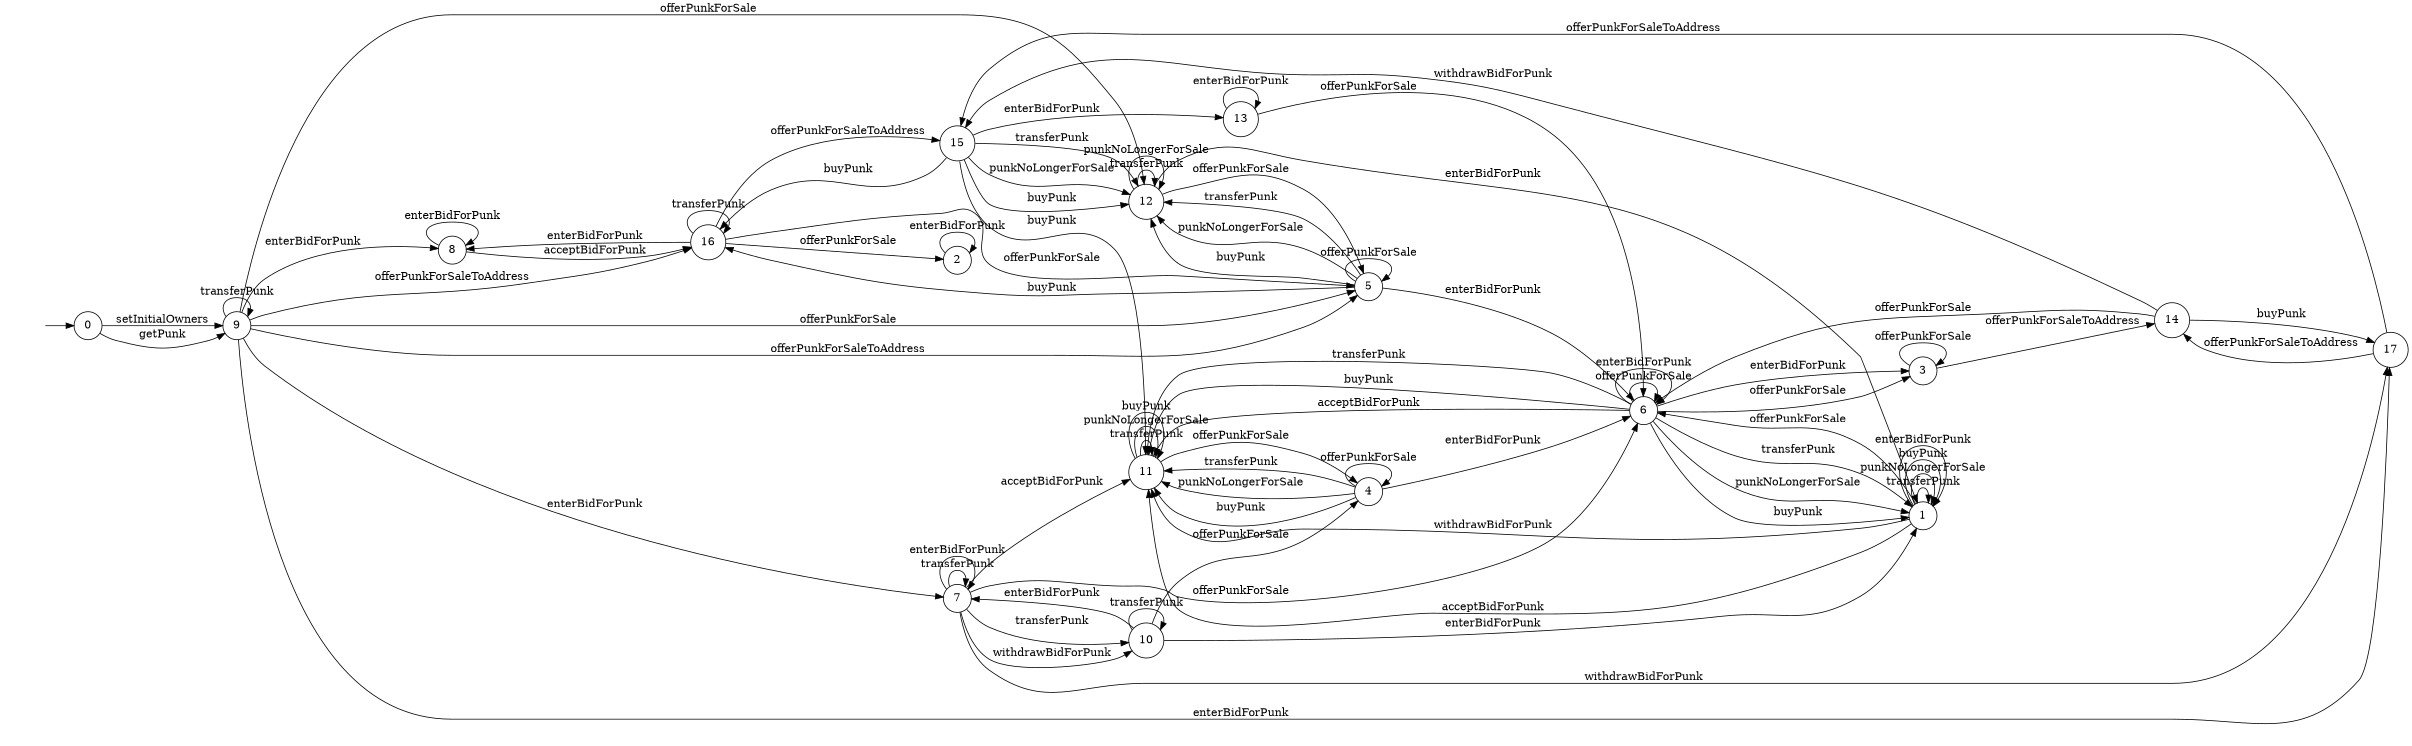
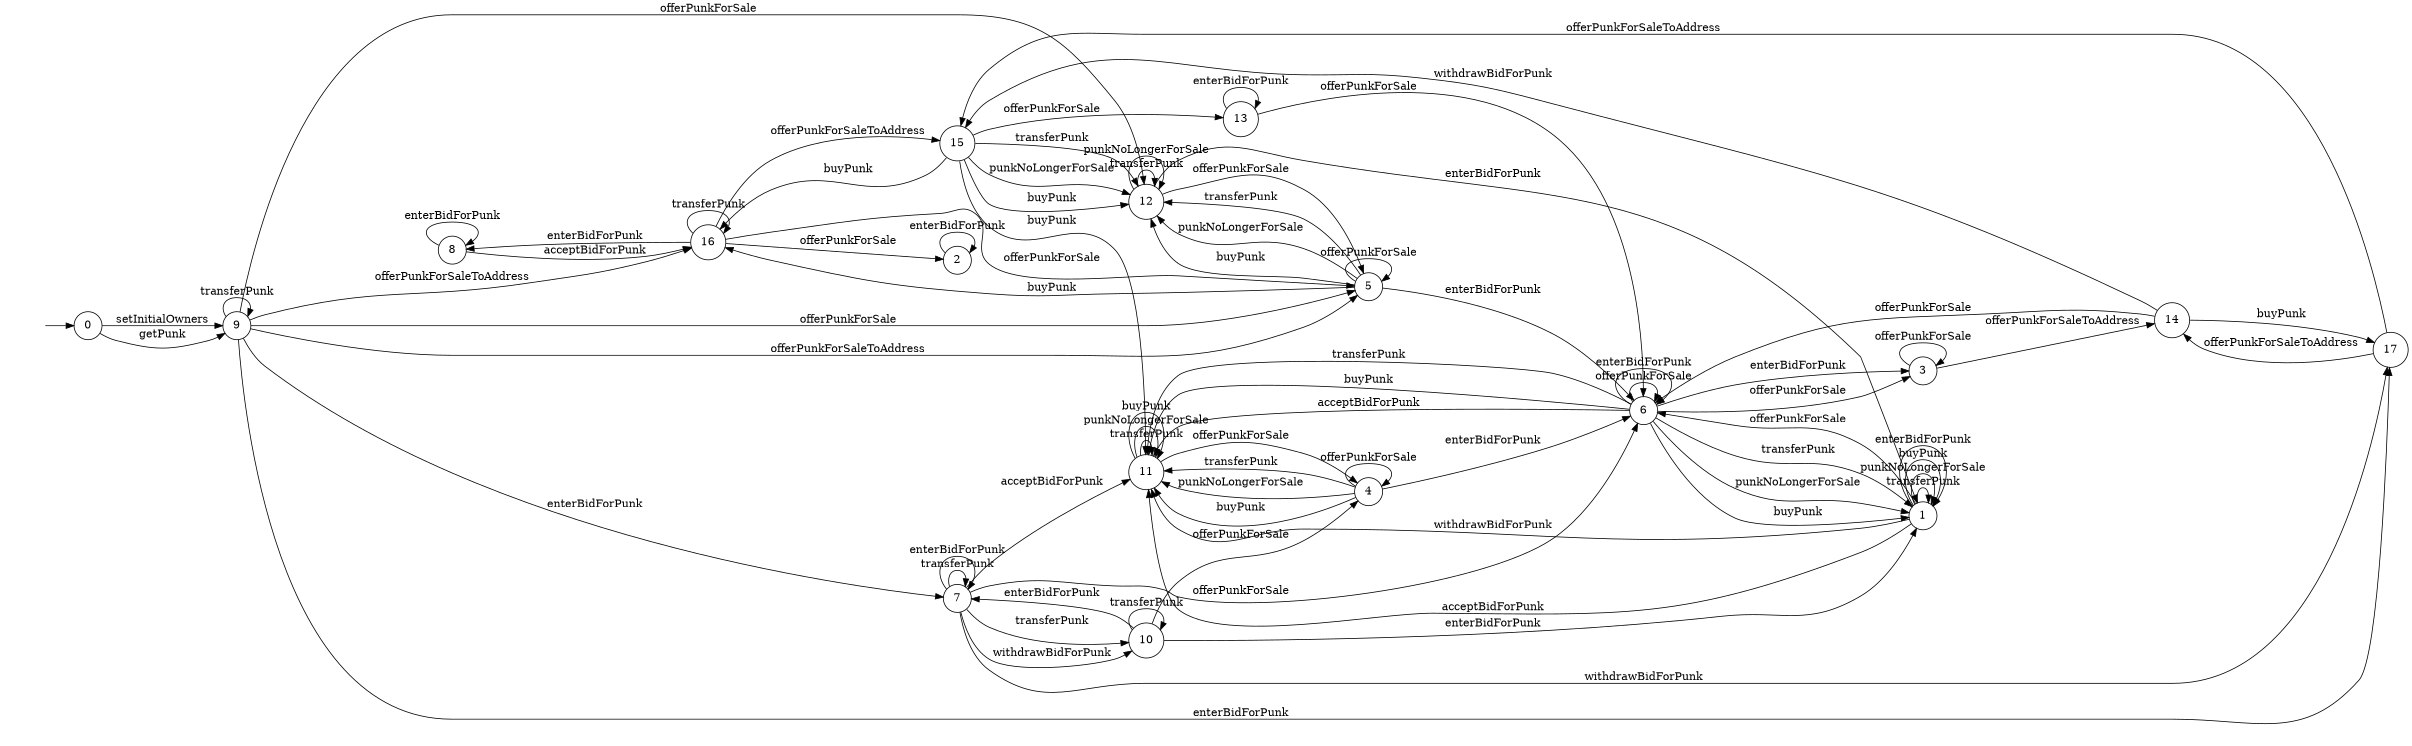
edge "15" -> "13": label "enterBidForPunk" -> "offerPunkForSale"
edge "9" -> "8": removed, label "enterBidForPunk"
